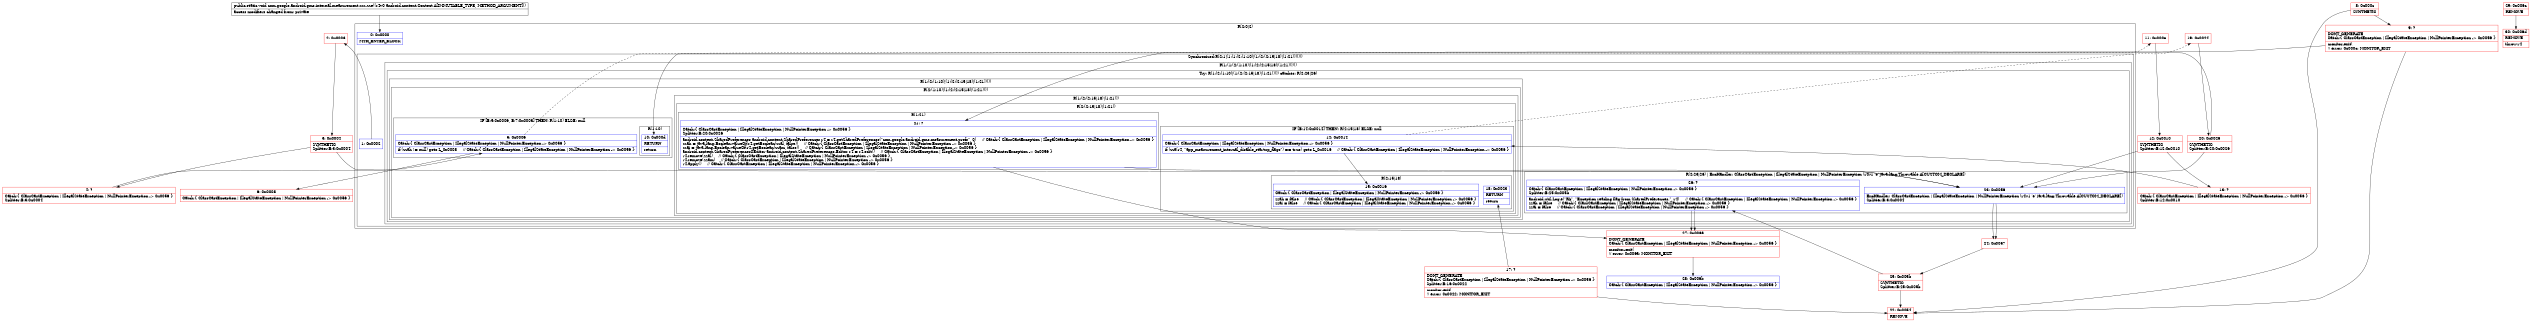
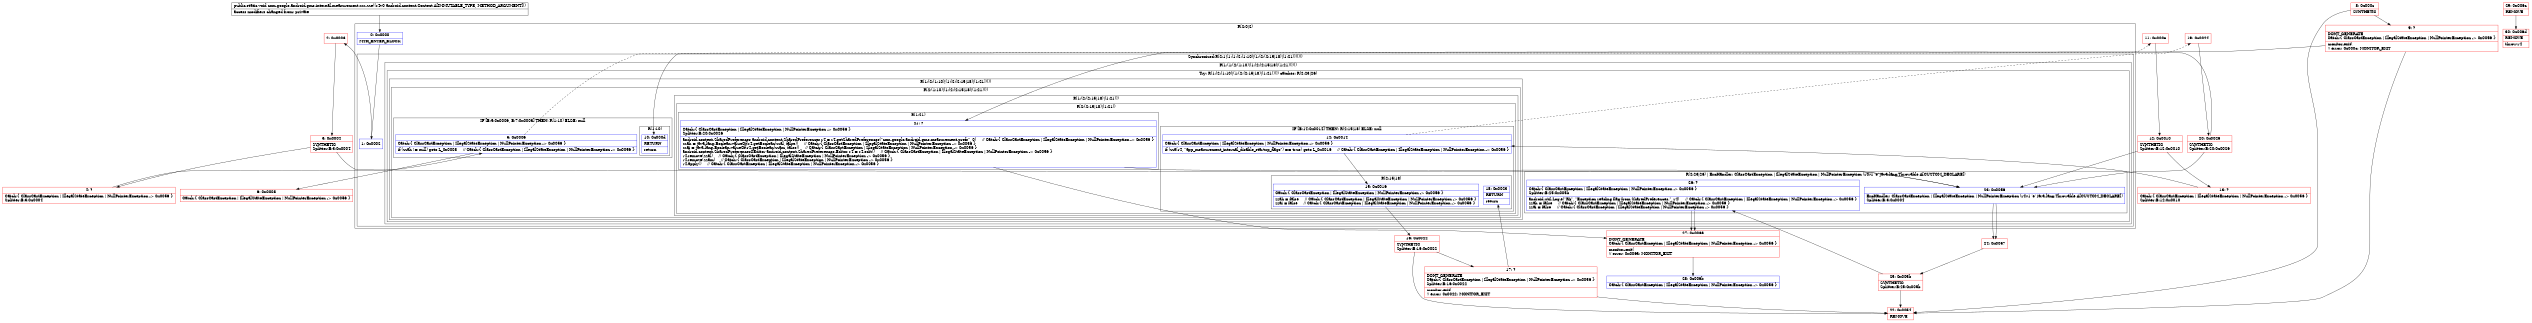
edge "0: 0x0000" -> "1: 0x0002": added
node "16: 0x0022": added
